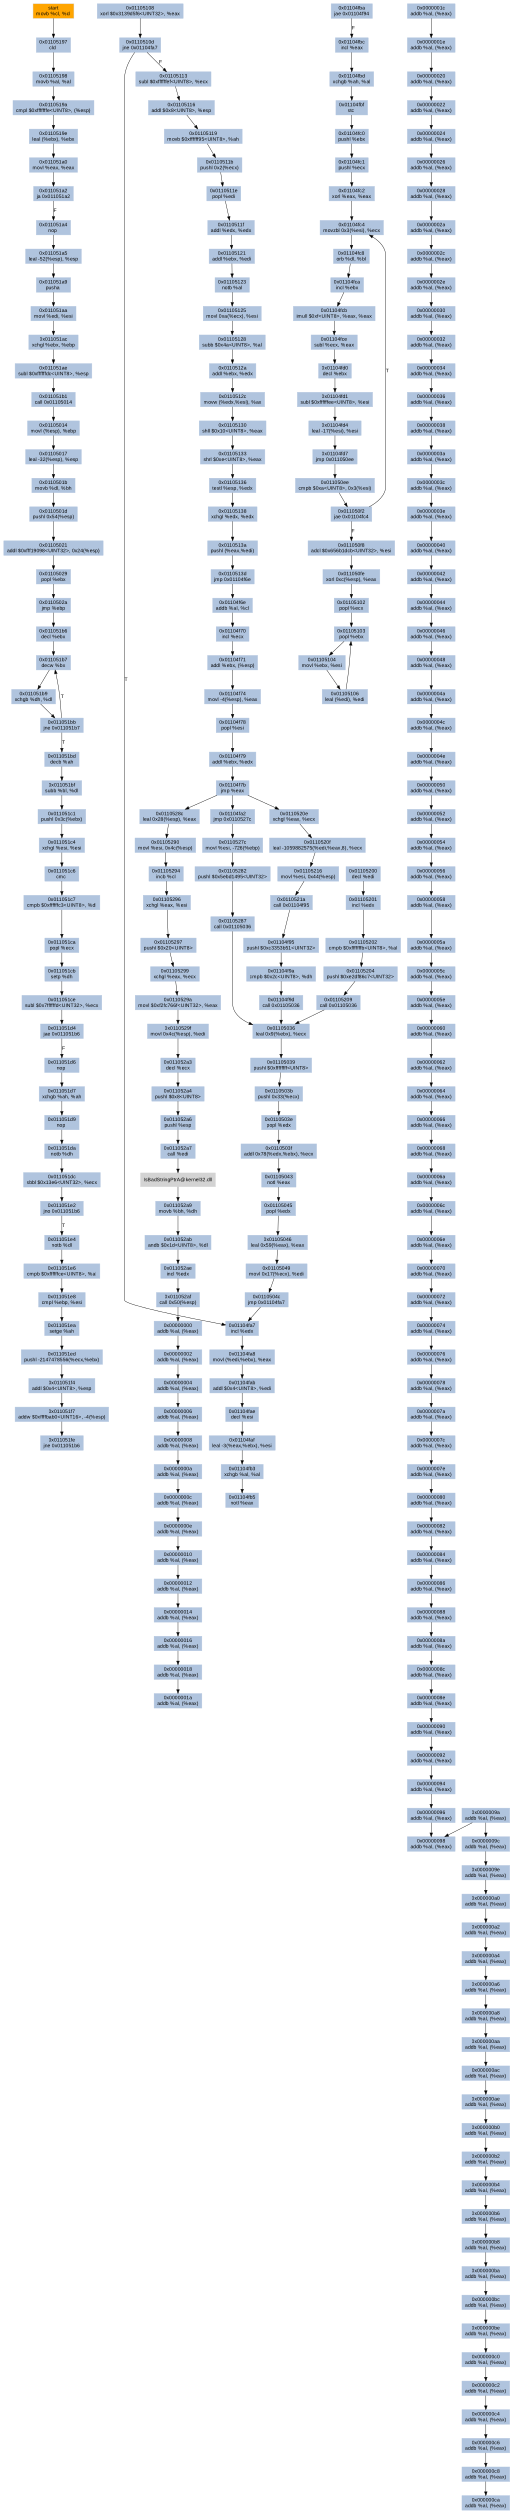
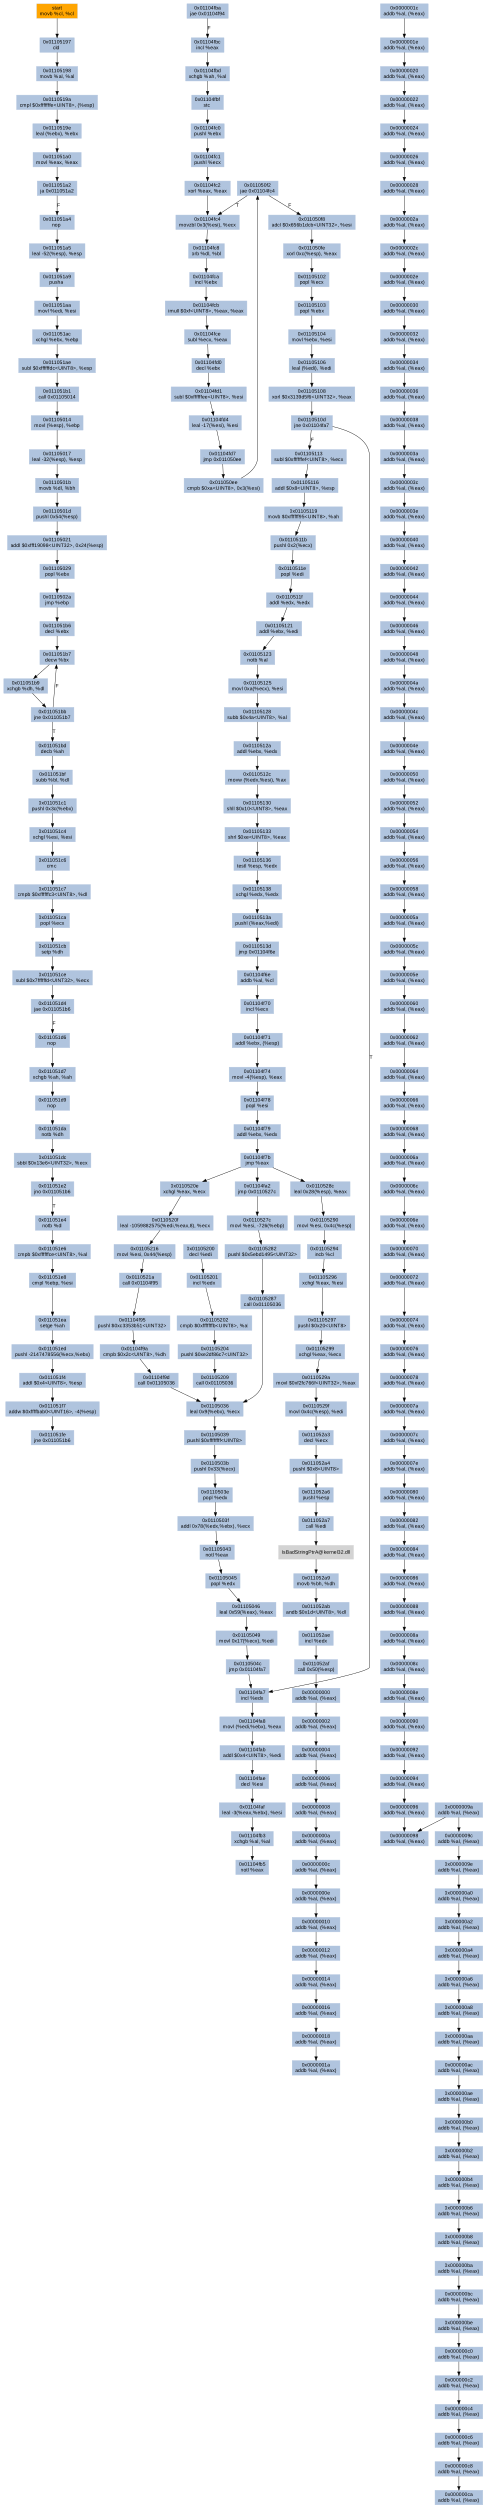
edge "0x01105106 leal (%edi), %edi" -> "0x01105103 popl %ebx": now "0x01105106 leal (%edi), %edi" -> "0x01105108 xorl $0x3139d5f6<UINT32>, %eax"
edge "0x011051bb jne 0x011051b7" -> "0x011051b7 decw %bx": label "T" -> "F"
